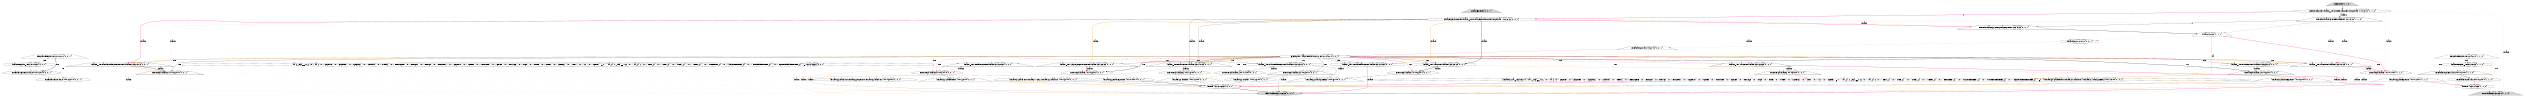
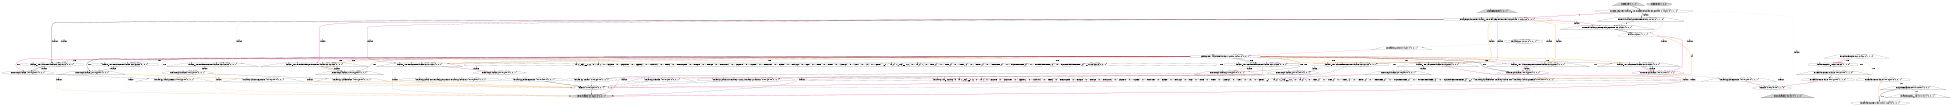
node "nonReserved['1', '0', '0']": added
node "_localctx.exception = re@@@101@@@['0', '0', '1']": shape octagon -> trapezium
edge "RecognitionException re@@@100@@@['0', '0', '1']" -> "_errHandler.recover(this,re)@@@103@@@['0', '0', '1']": reversed
